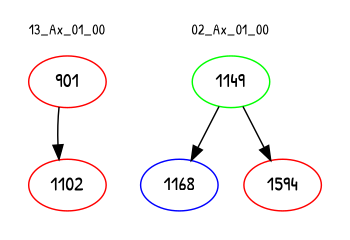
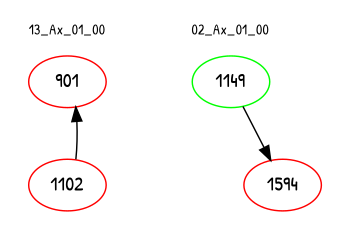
edge "901" -> "1102": reversed
node "1168": removed
